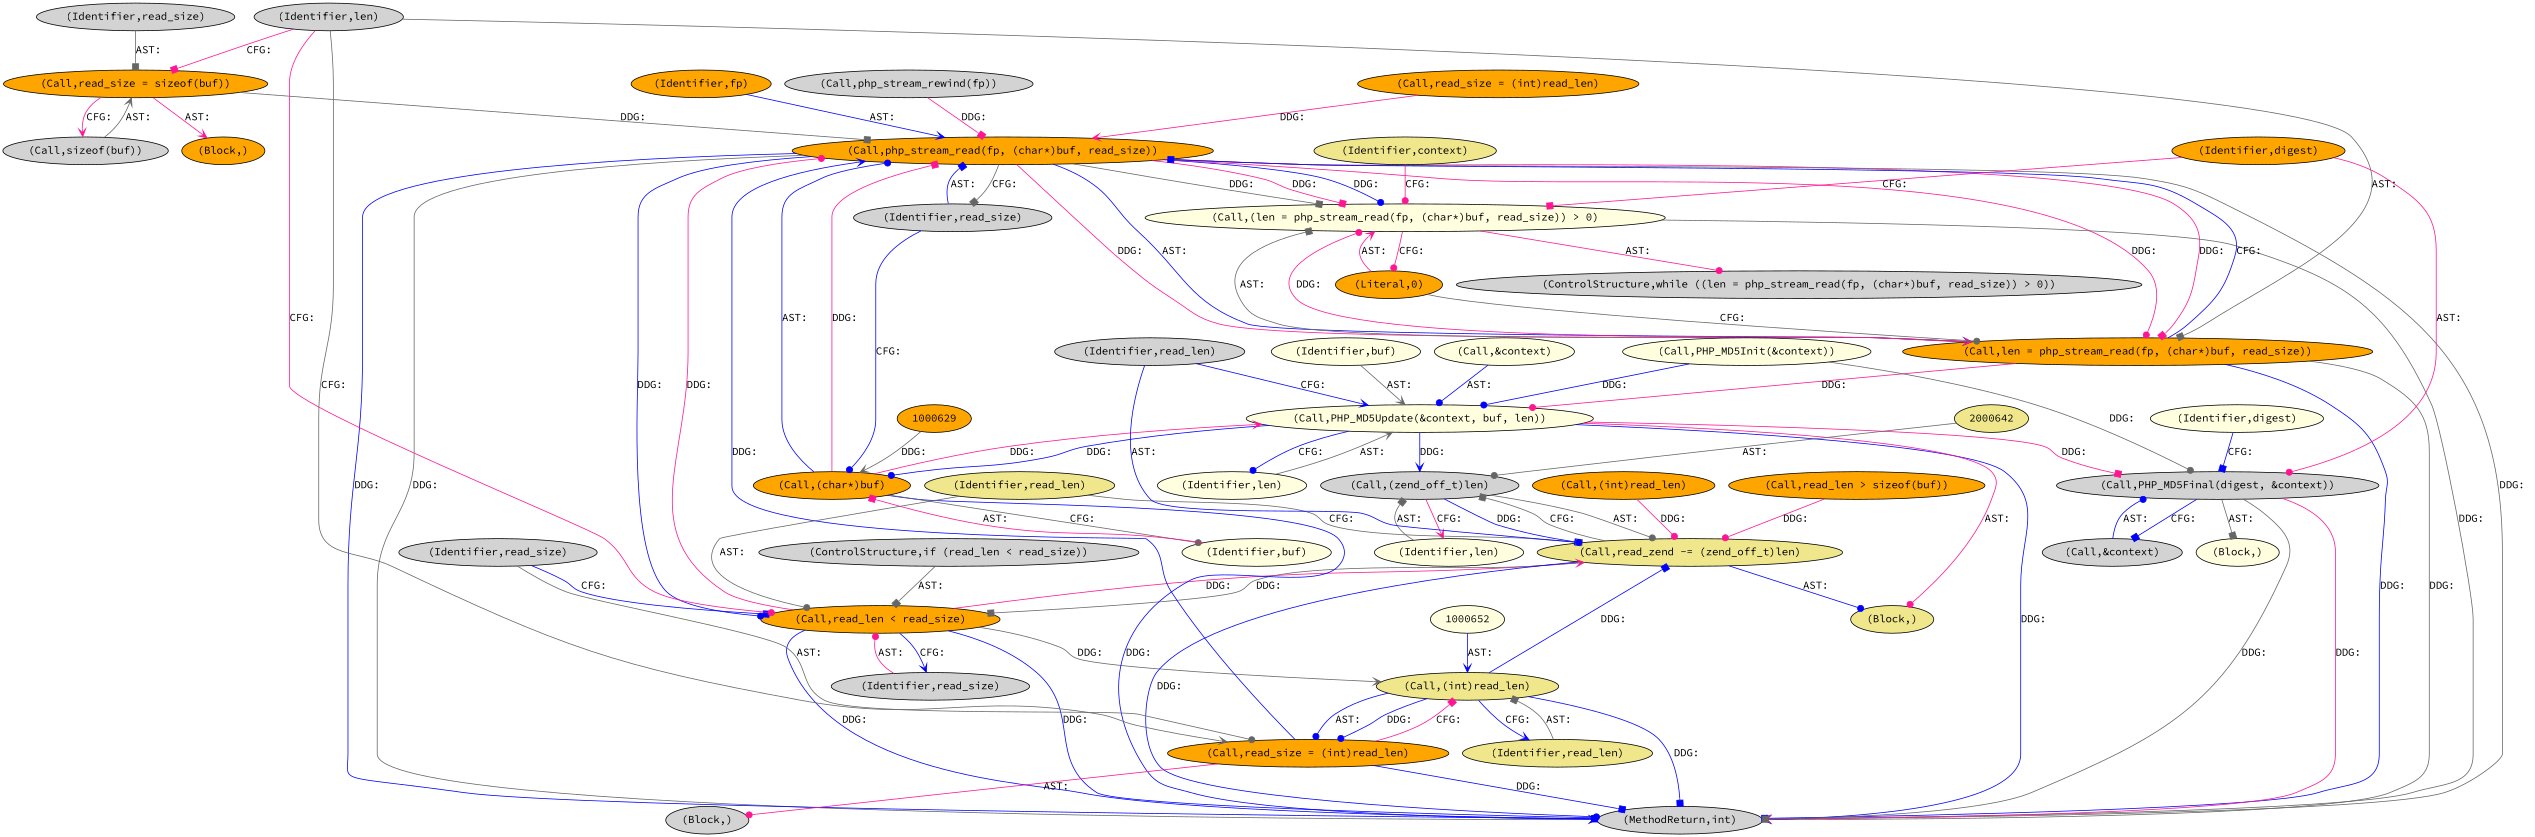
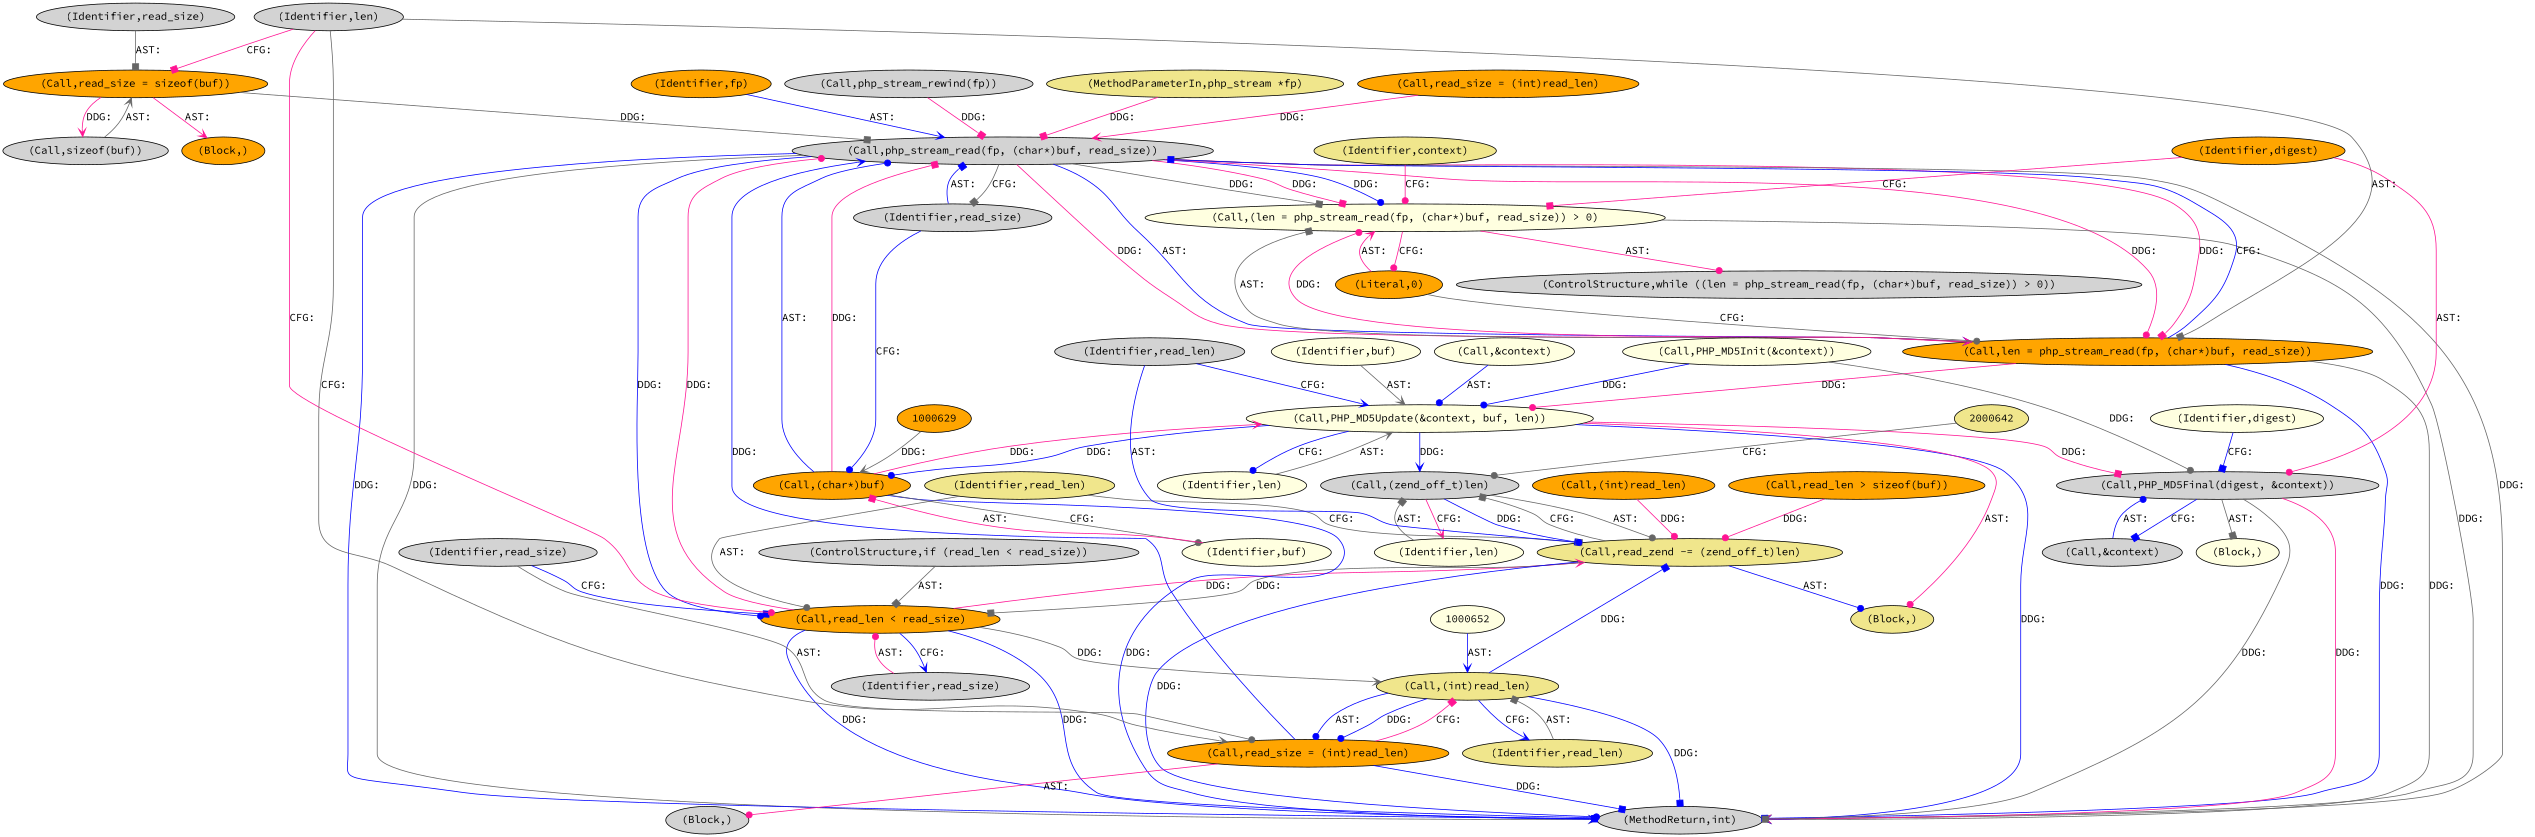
node "(MethodParameterIn,php_stream *fp)": added
edge "(Call,read_size = sizeof(buf))" -> "(Call,sizeof(buf))": label "CFG: " -> "DDG: "
node "(Call,php_stream_read(fp, (char*)buf, read_size))": fillcolor orange -> lightgrey
edge "2000642" -> "(Call,(zend_off_t)len)": label "AST: " -> "CFG: "
